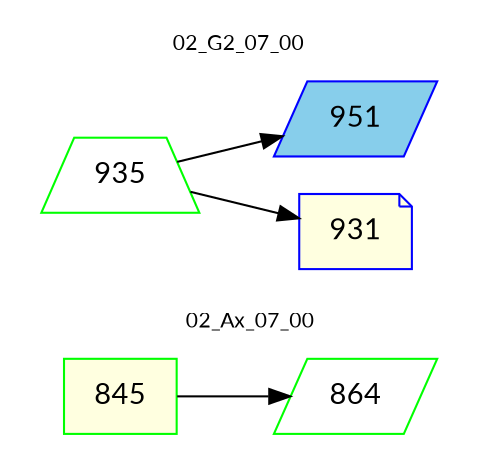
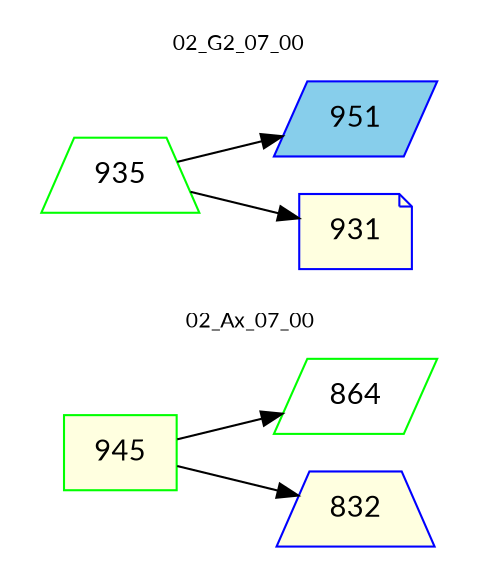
node "845": label "845" -> "945"
node "832": added
